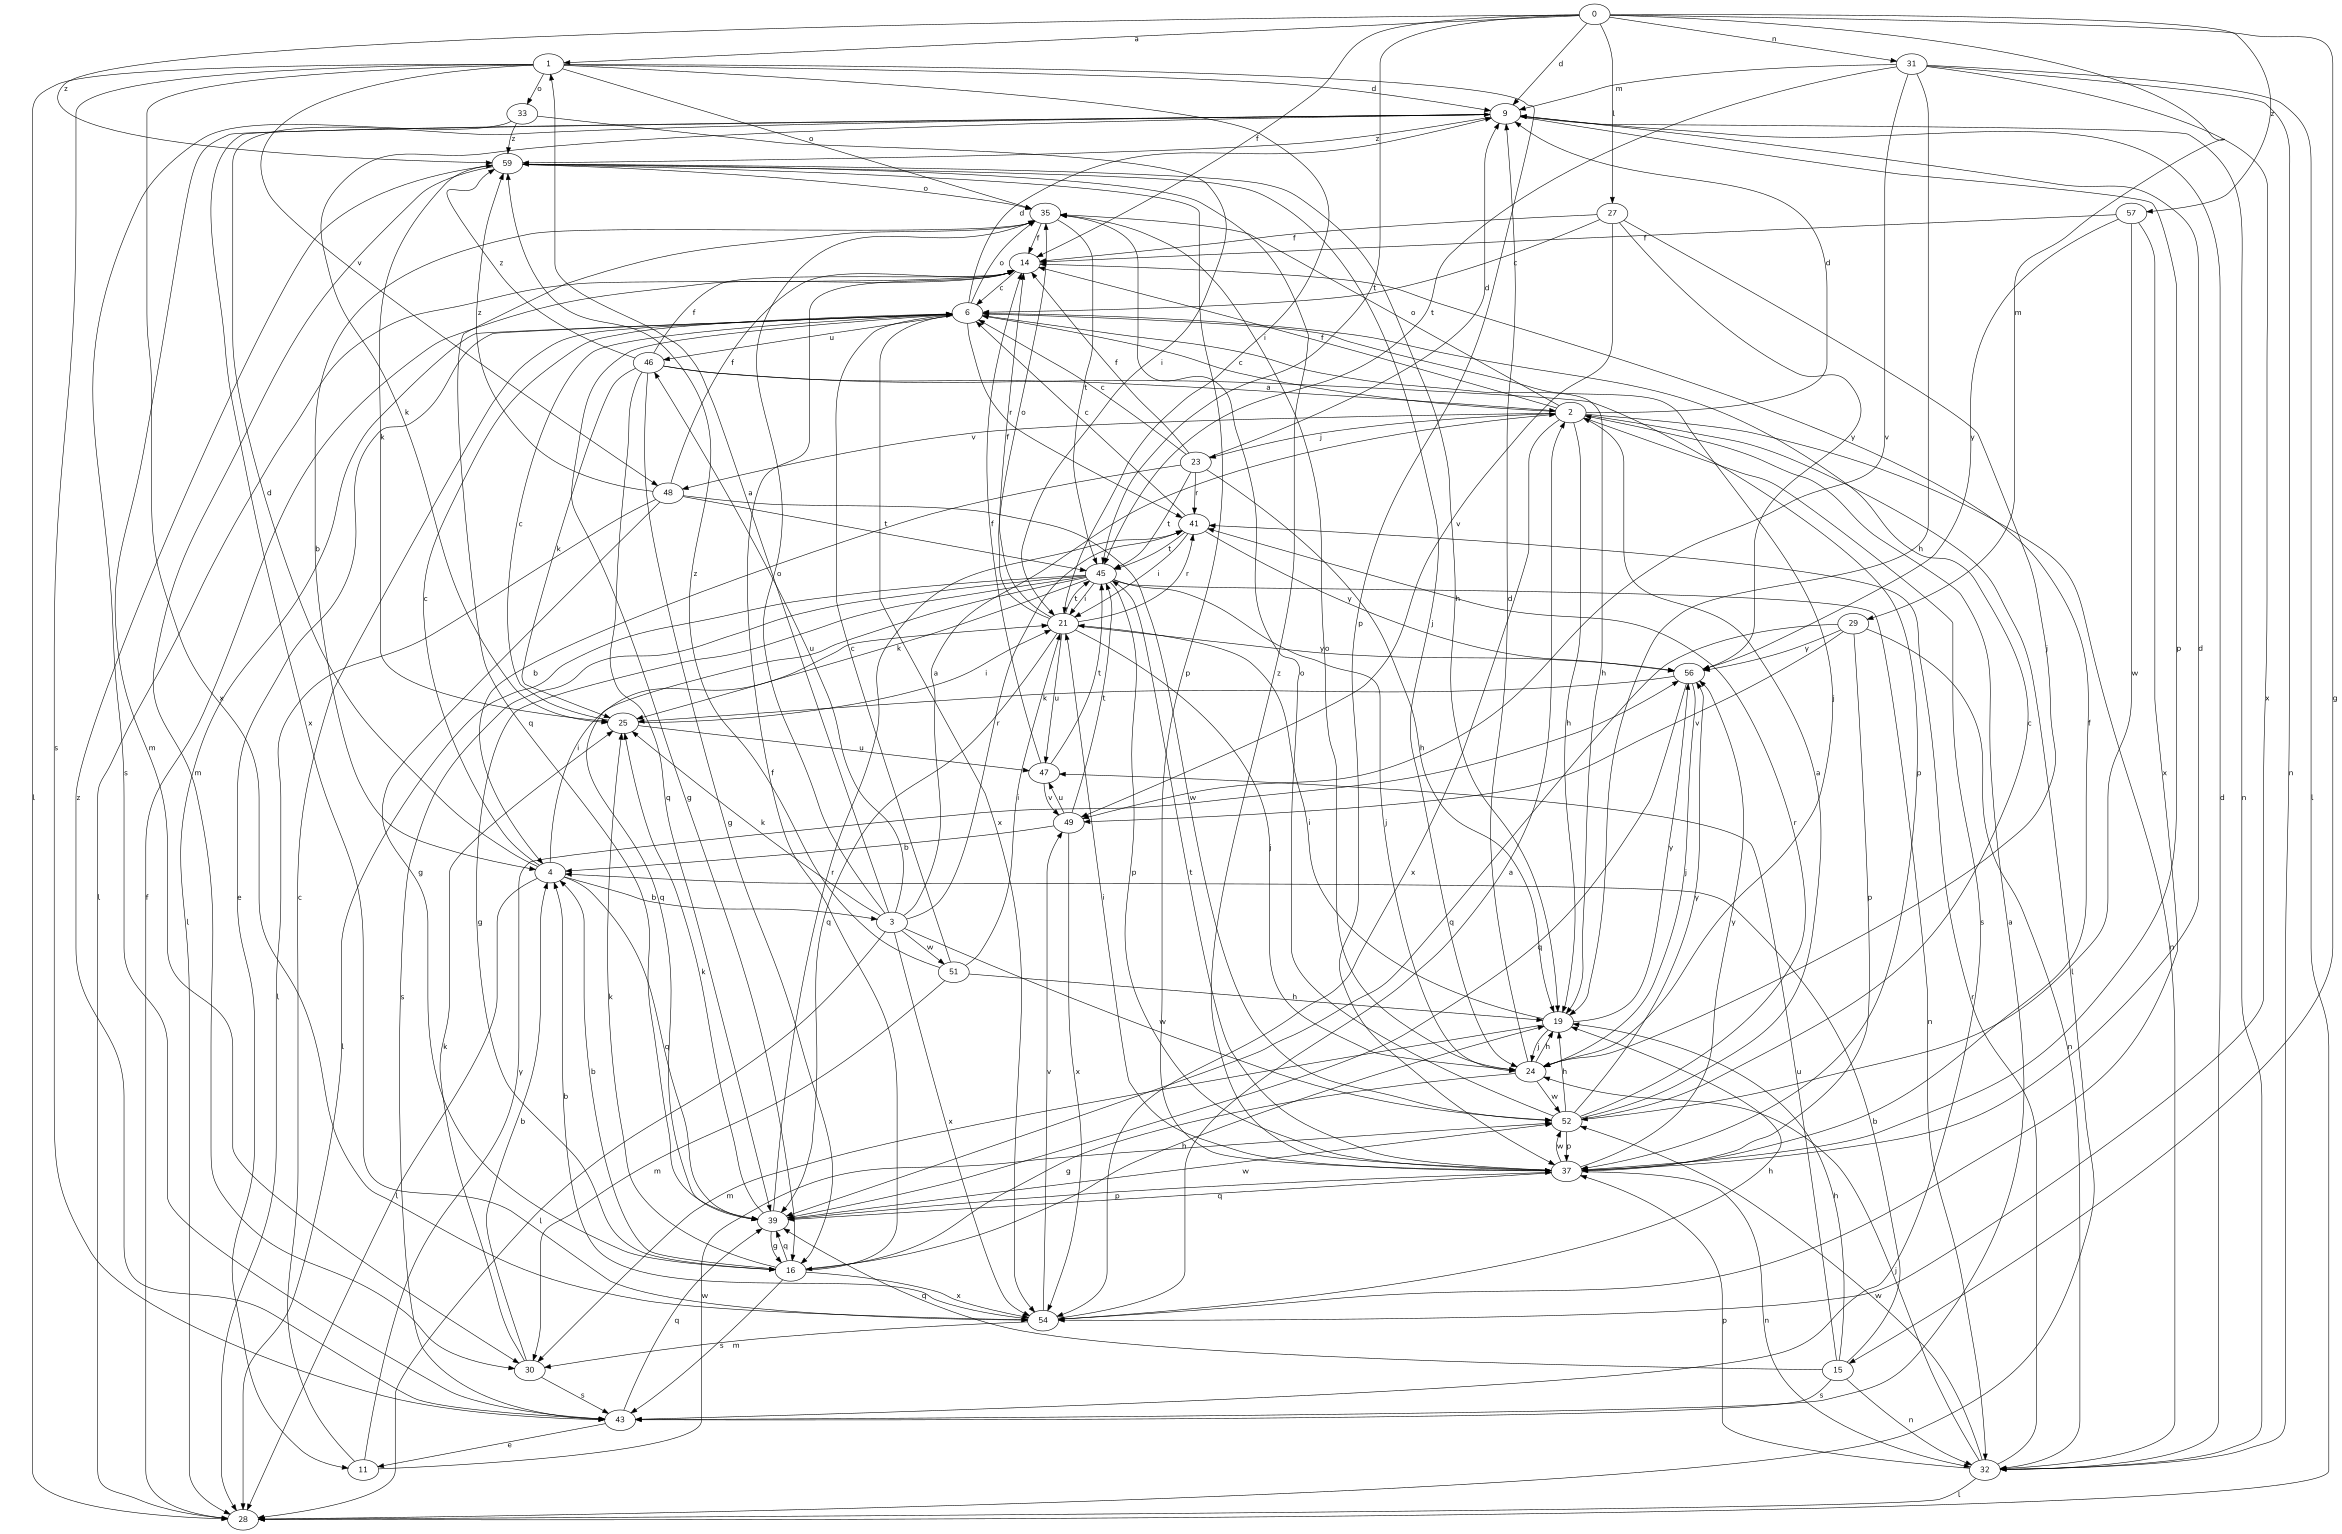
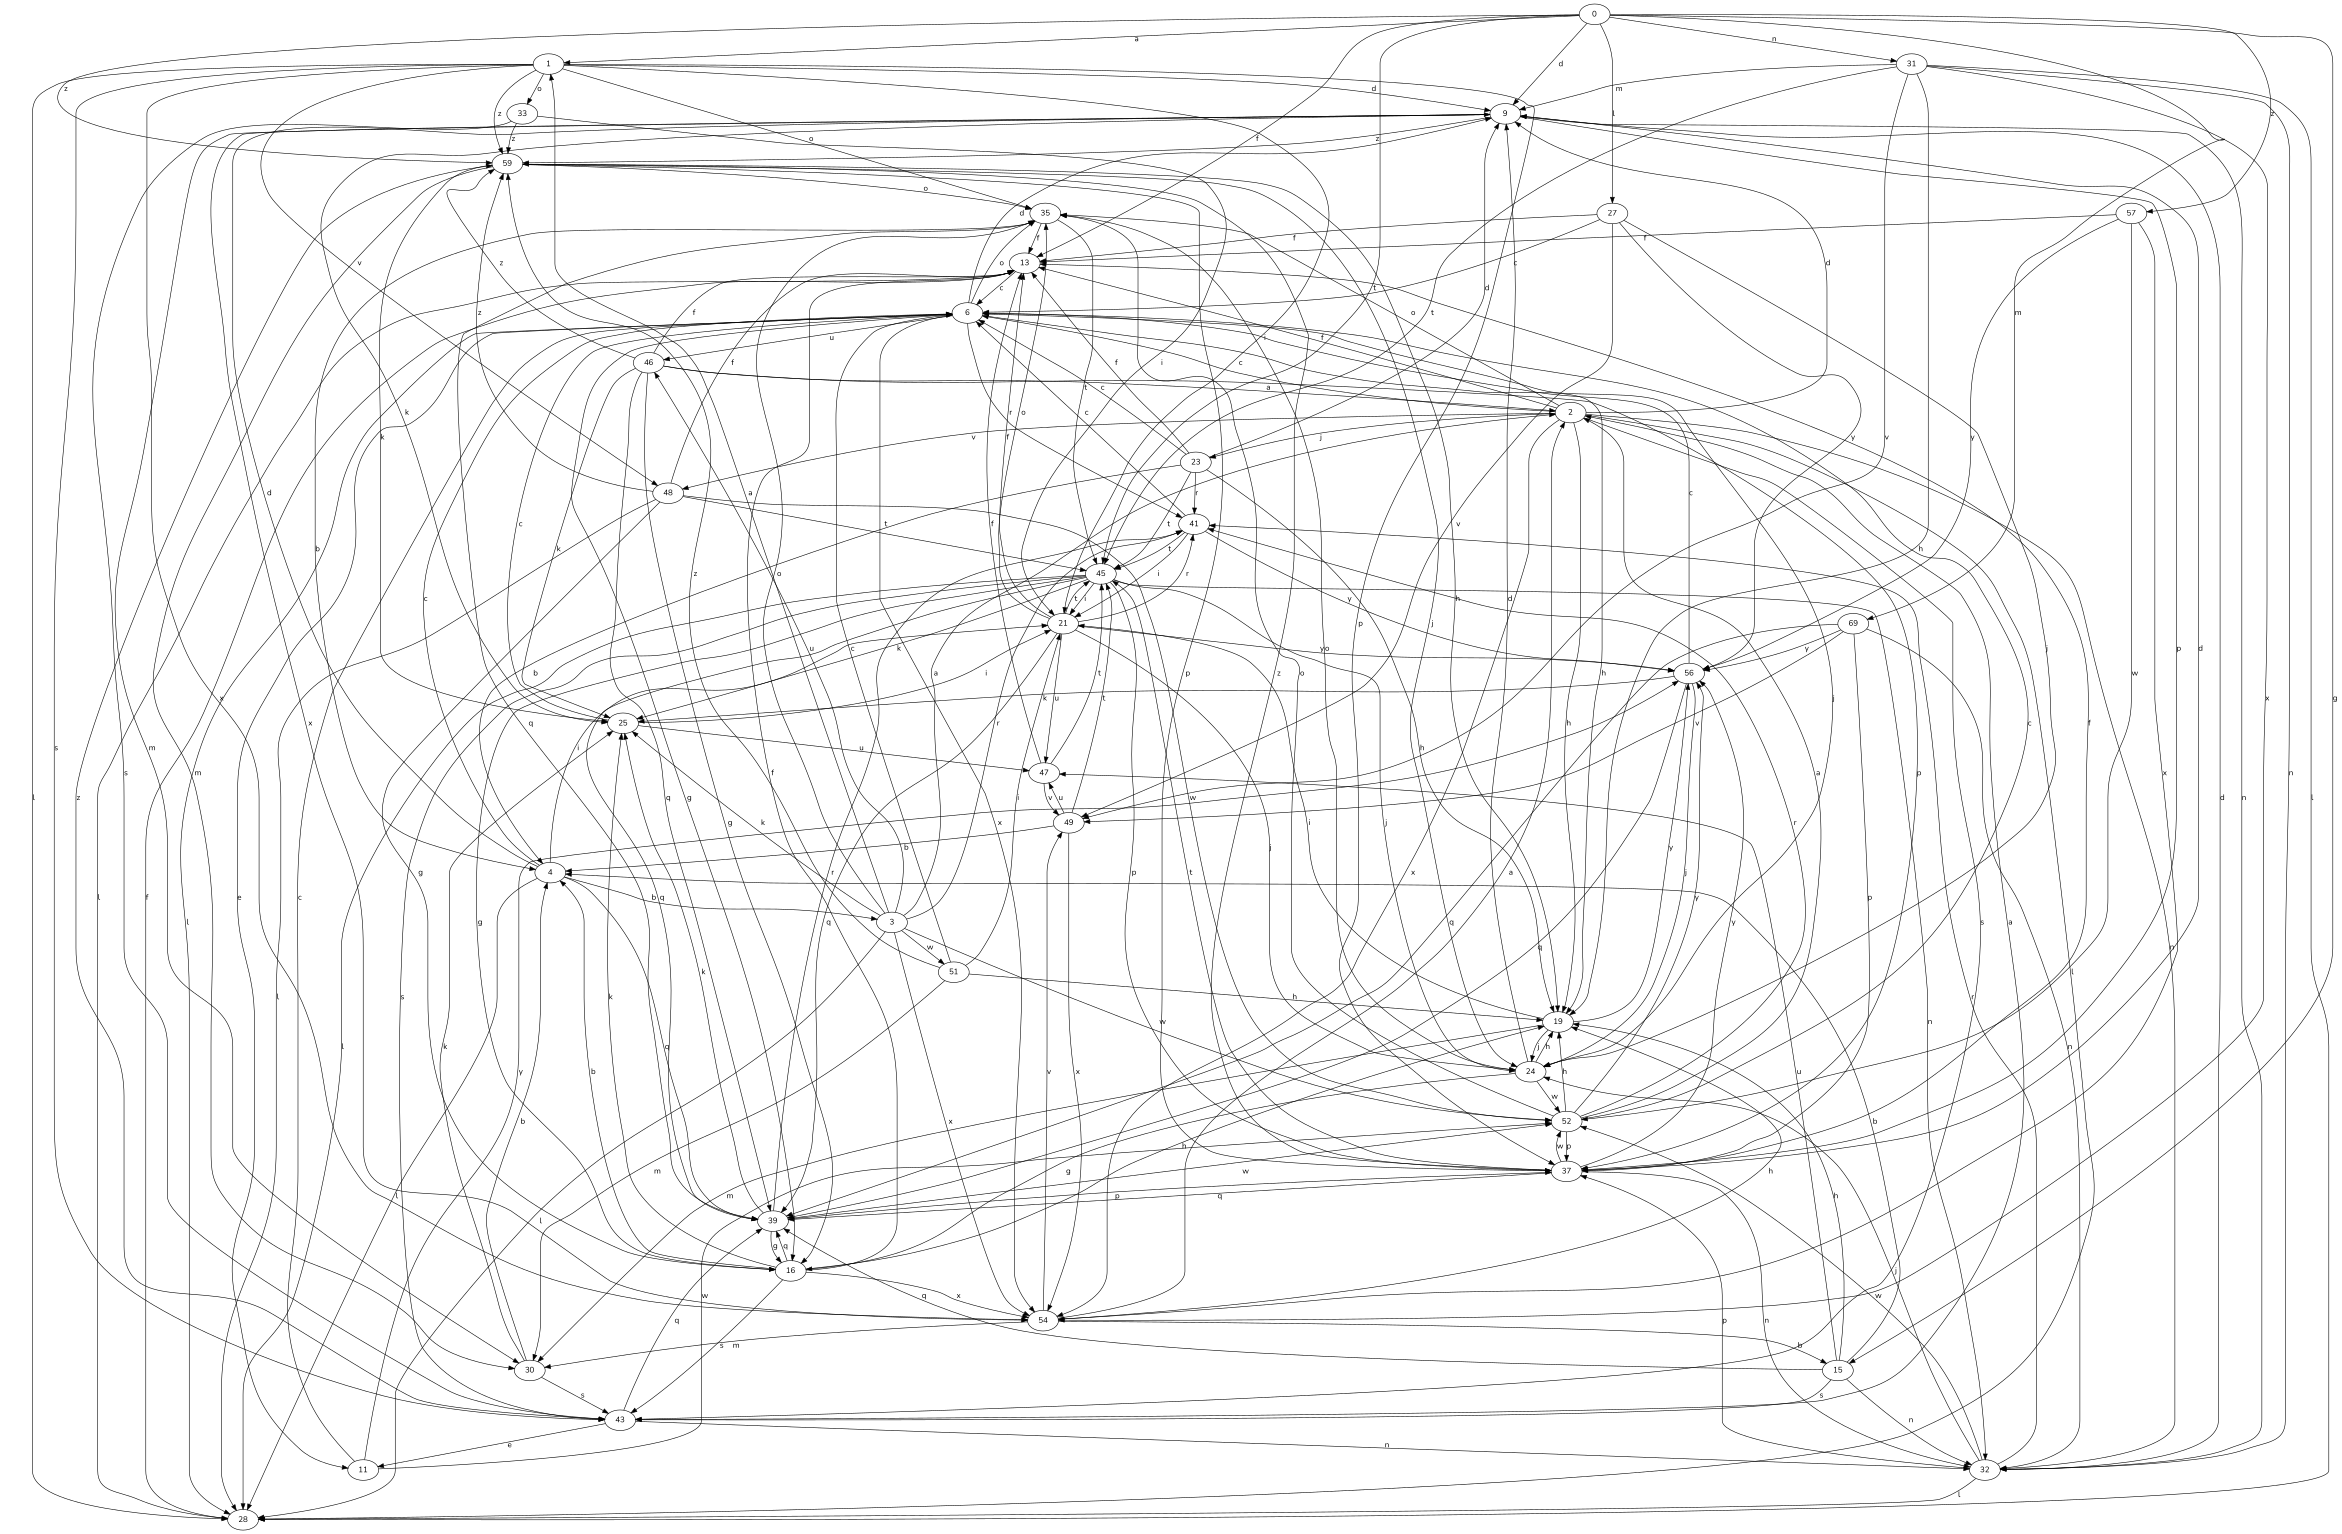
edge "1" -> "59": added, label "z"
node "14": label "14" -> "13"
edge "56" -> "6": added, label "c"
node "29": label "29" -> "69"
edge "37" -> "21": removed, label "i"
edge "54" -> "4": now "54" -> "15"
edge "43" -> "32": added, label "n"
